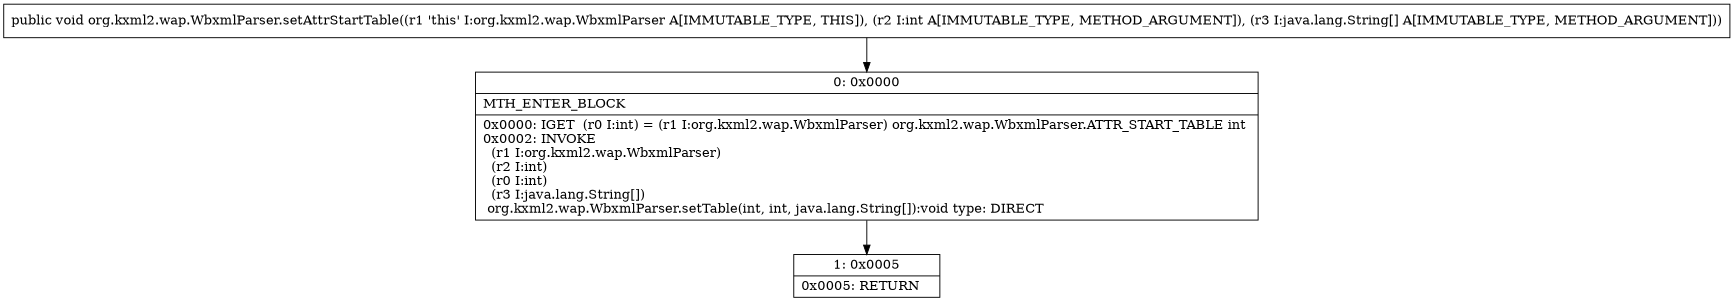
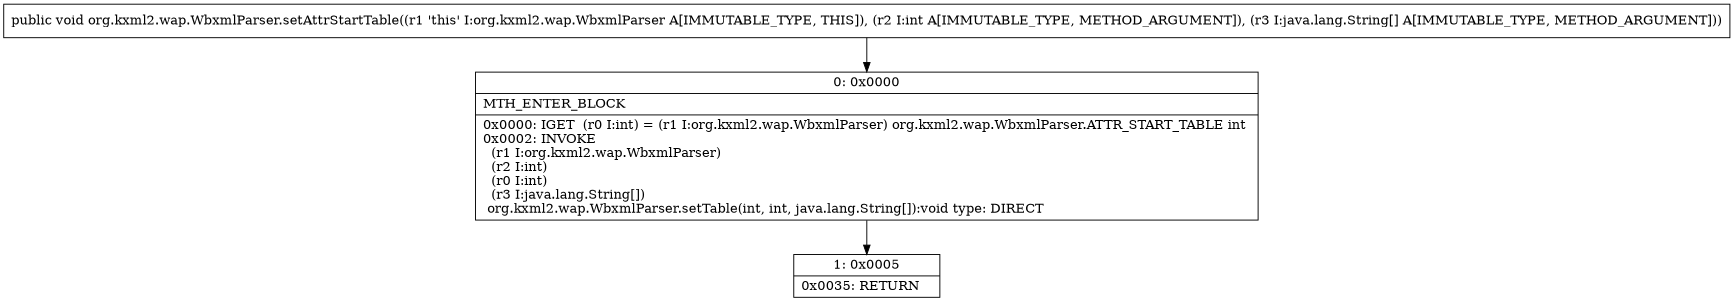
node "1: 0x0005": text "0x0005: RETURN" -> "0x0035: RETURN"
